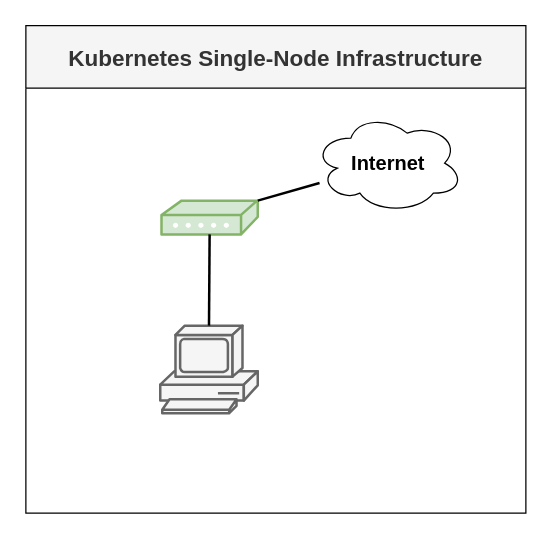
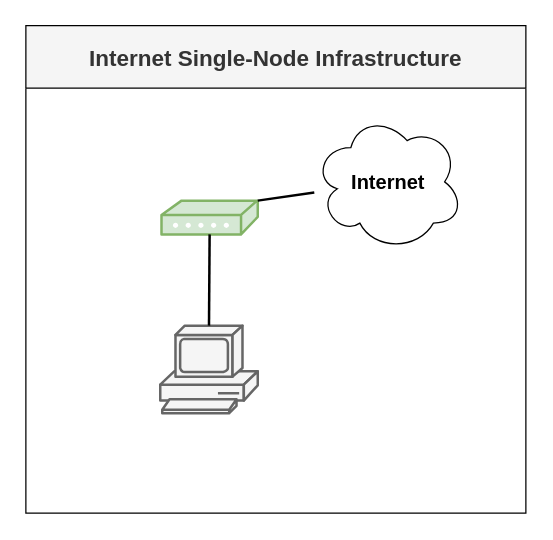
node "Kubernetes Single-Node Infrastructure": label "Kubernetes Single-Node Infrastructure" -> "Internet Single-Node Infrastructure"
node "Internet": size 150x100 -> 150x138
